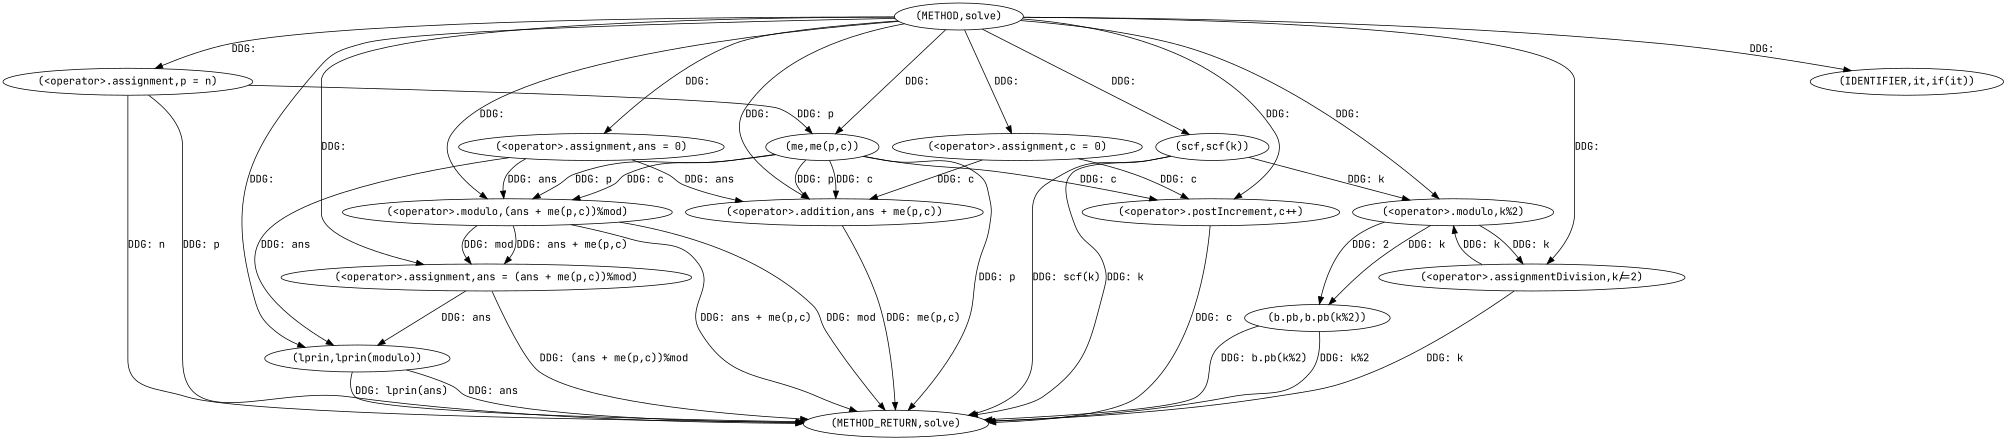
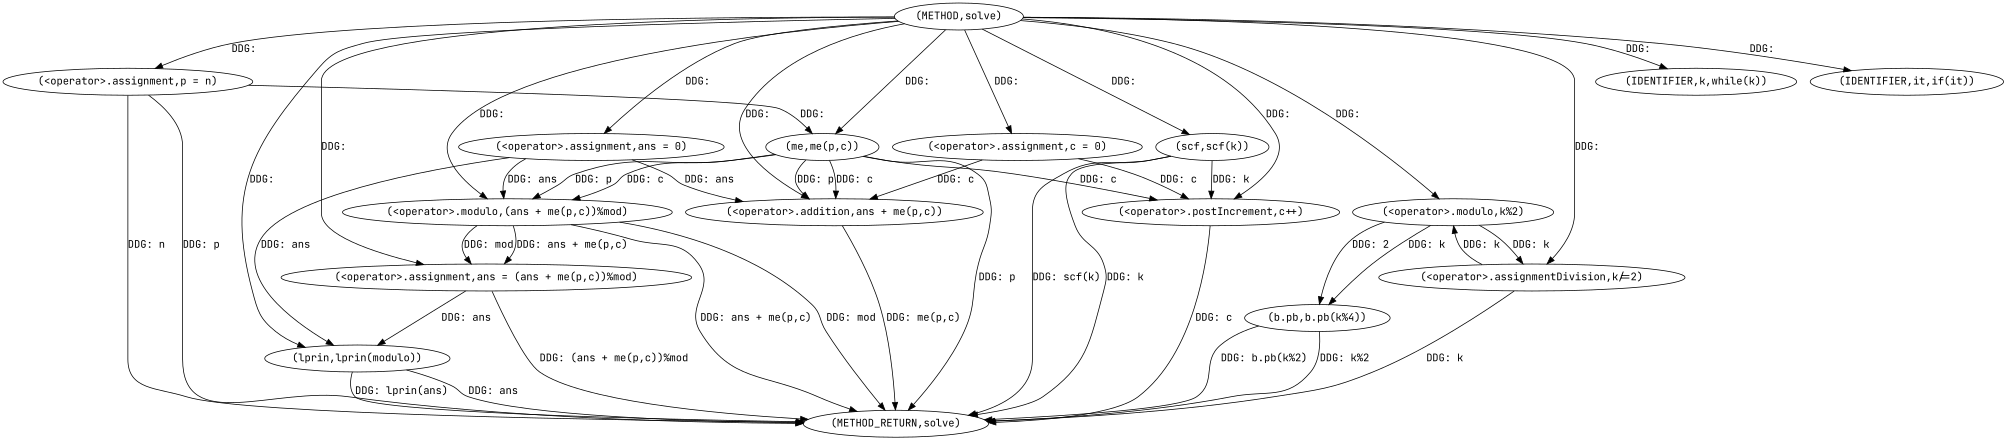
node "(IDENTIFIER,k,while(k))": added
edge "(<operator>.assignment,p = n)" -> "(me,me(p,c))": label "DDG: p" -> "DDG: "
edge "(scf,scf(k))" -> "(<operator>.modulo,k%2)": now "(scf,scf(k))" -> "(<operator>.postIncrement,c++)"
node "(b.pb,b.pb(k%2))": label "(b.pb,b.pb(k%2))" -> "(b.pb,b.pb(k%4))"
